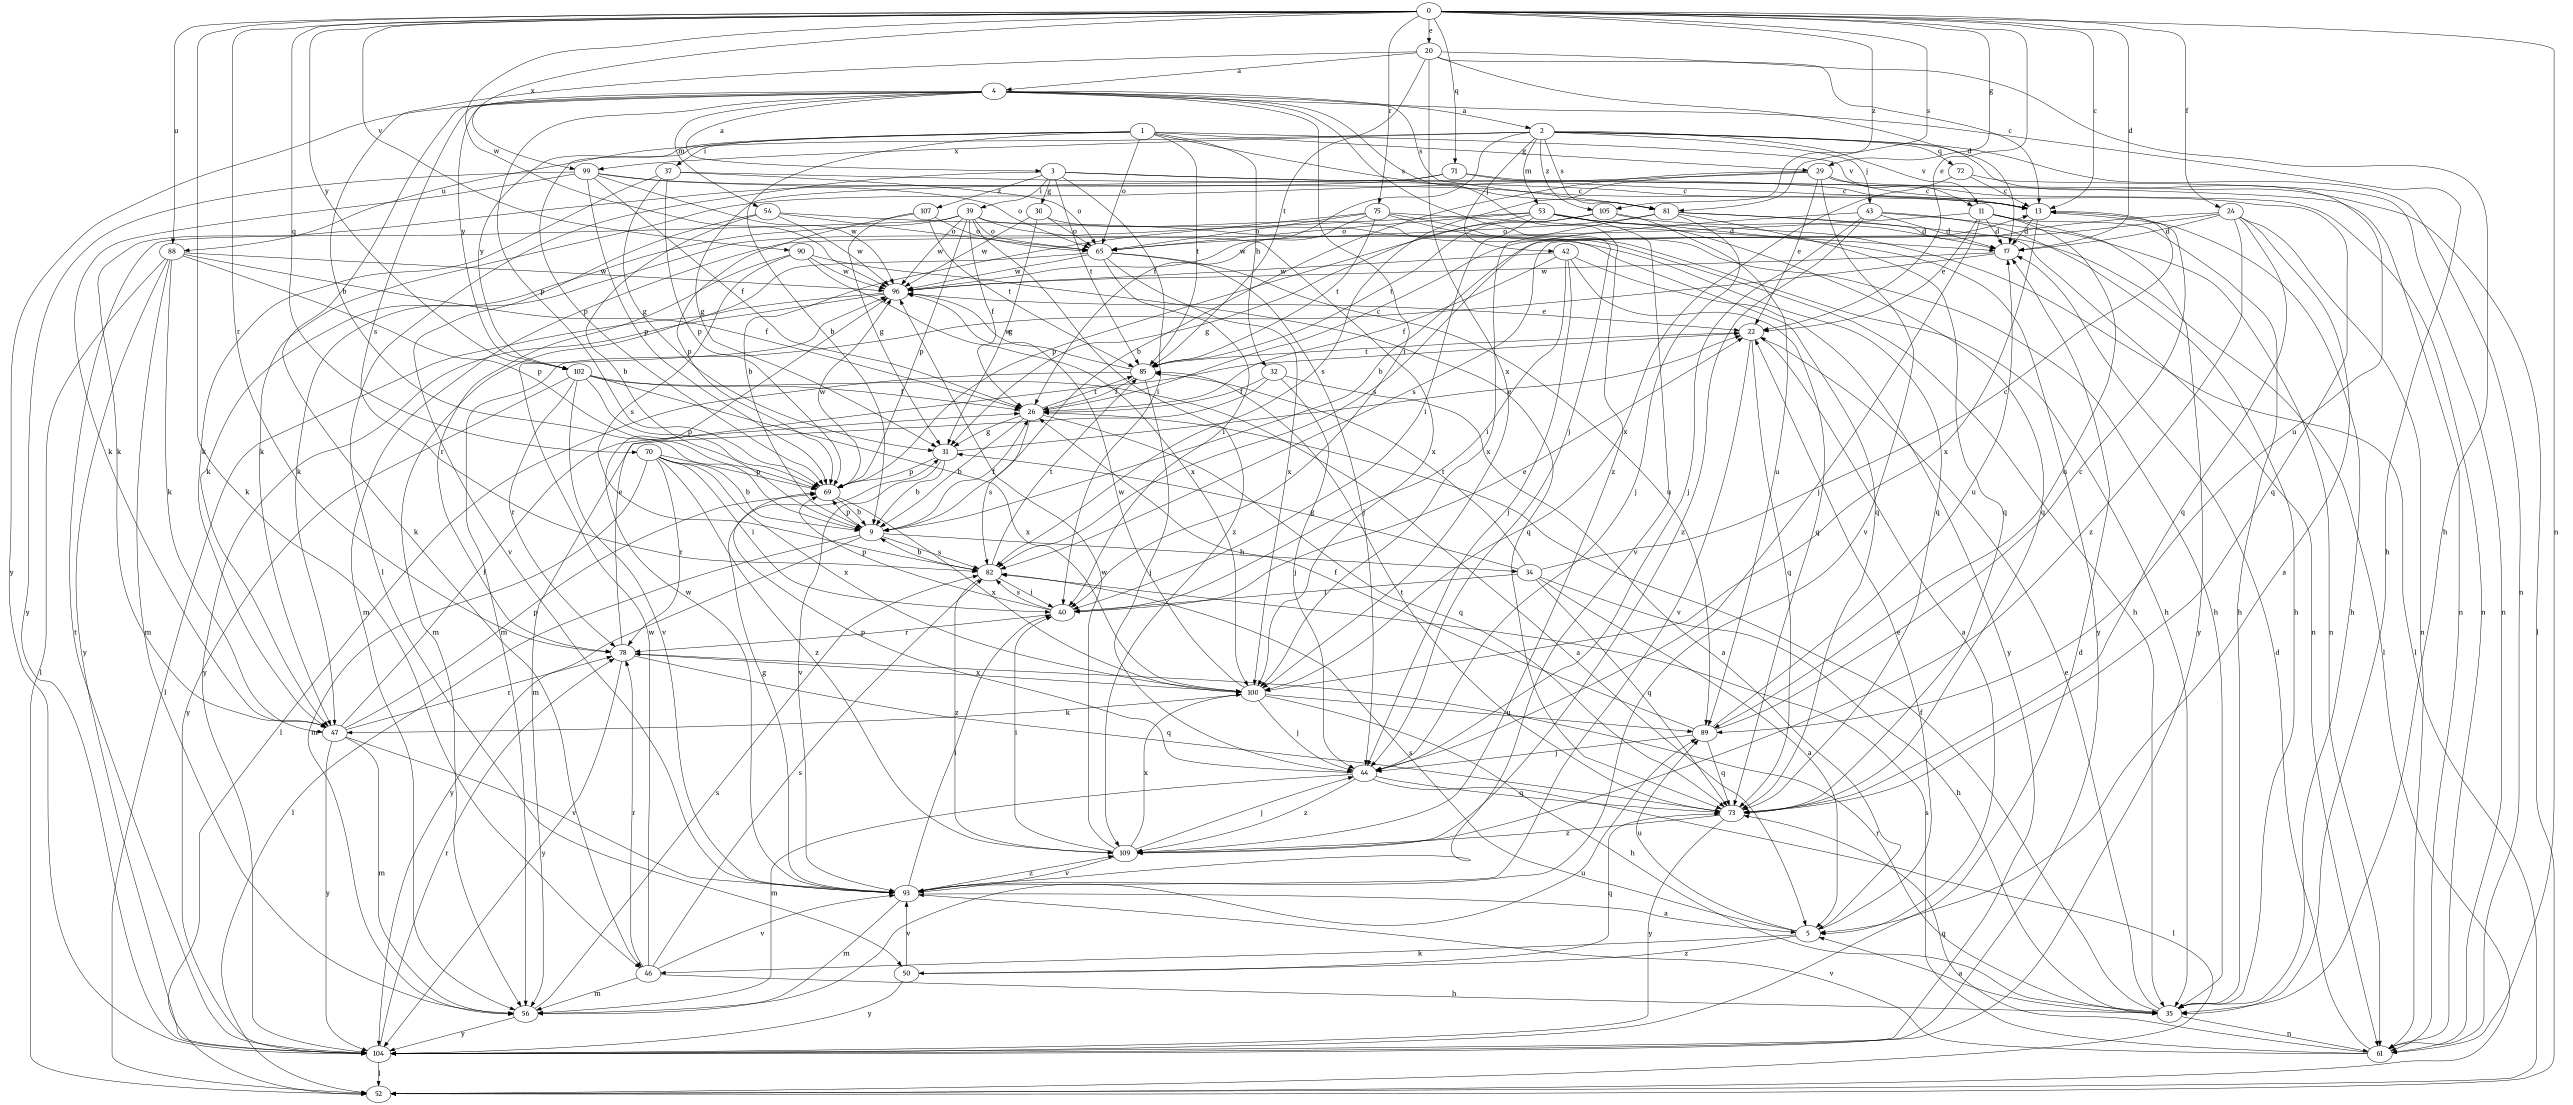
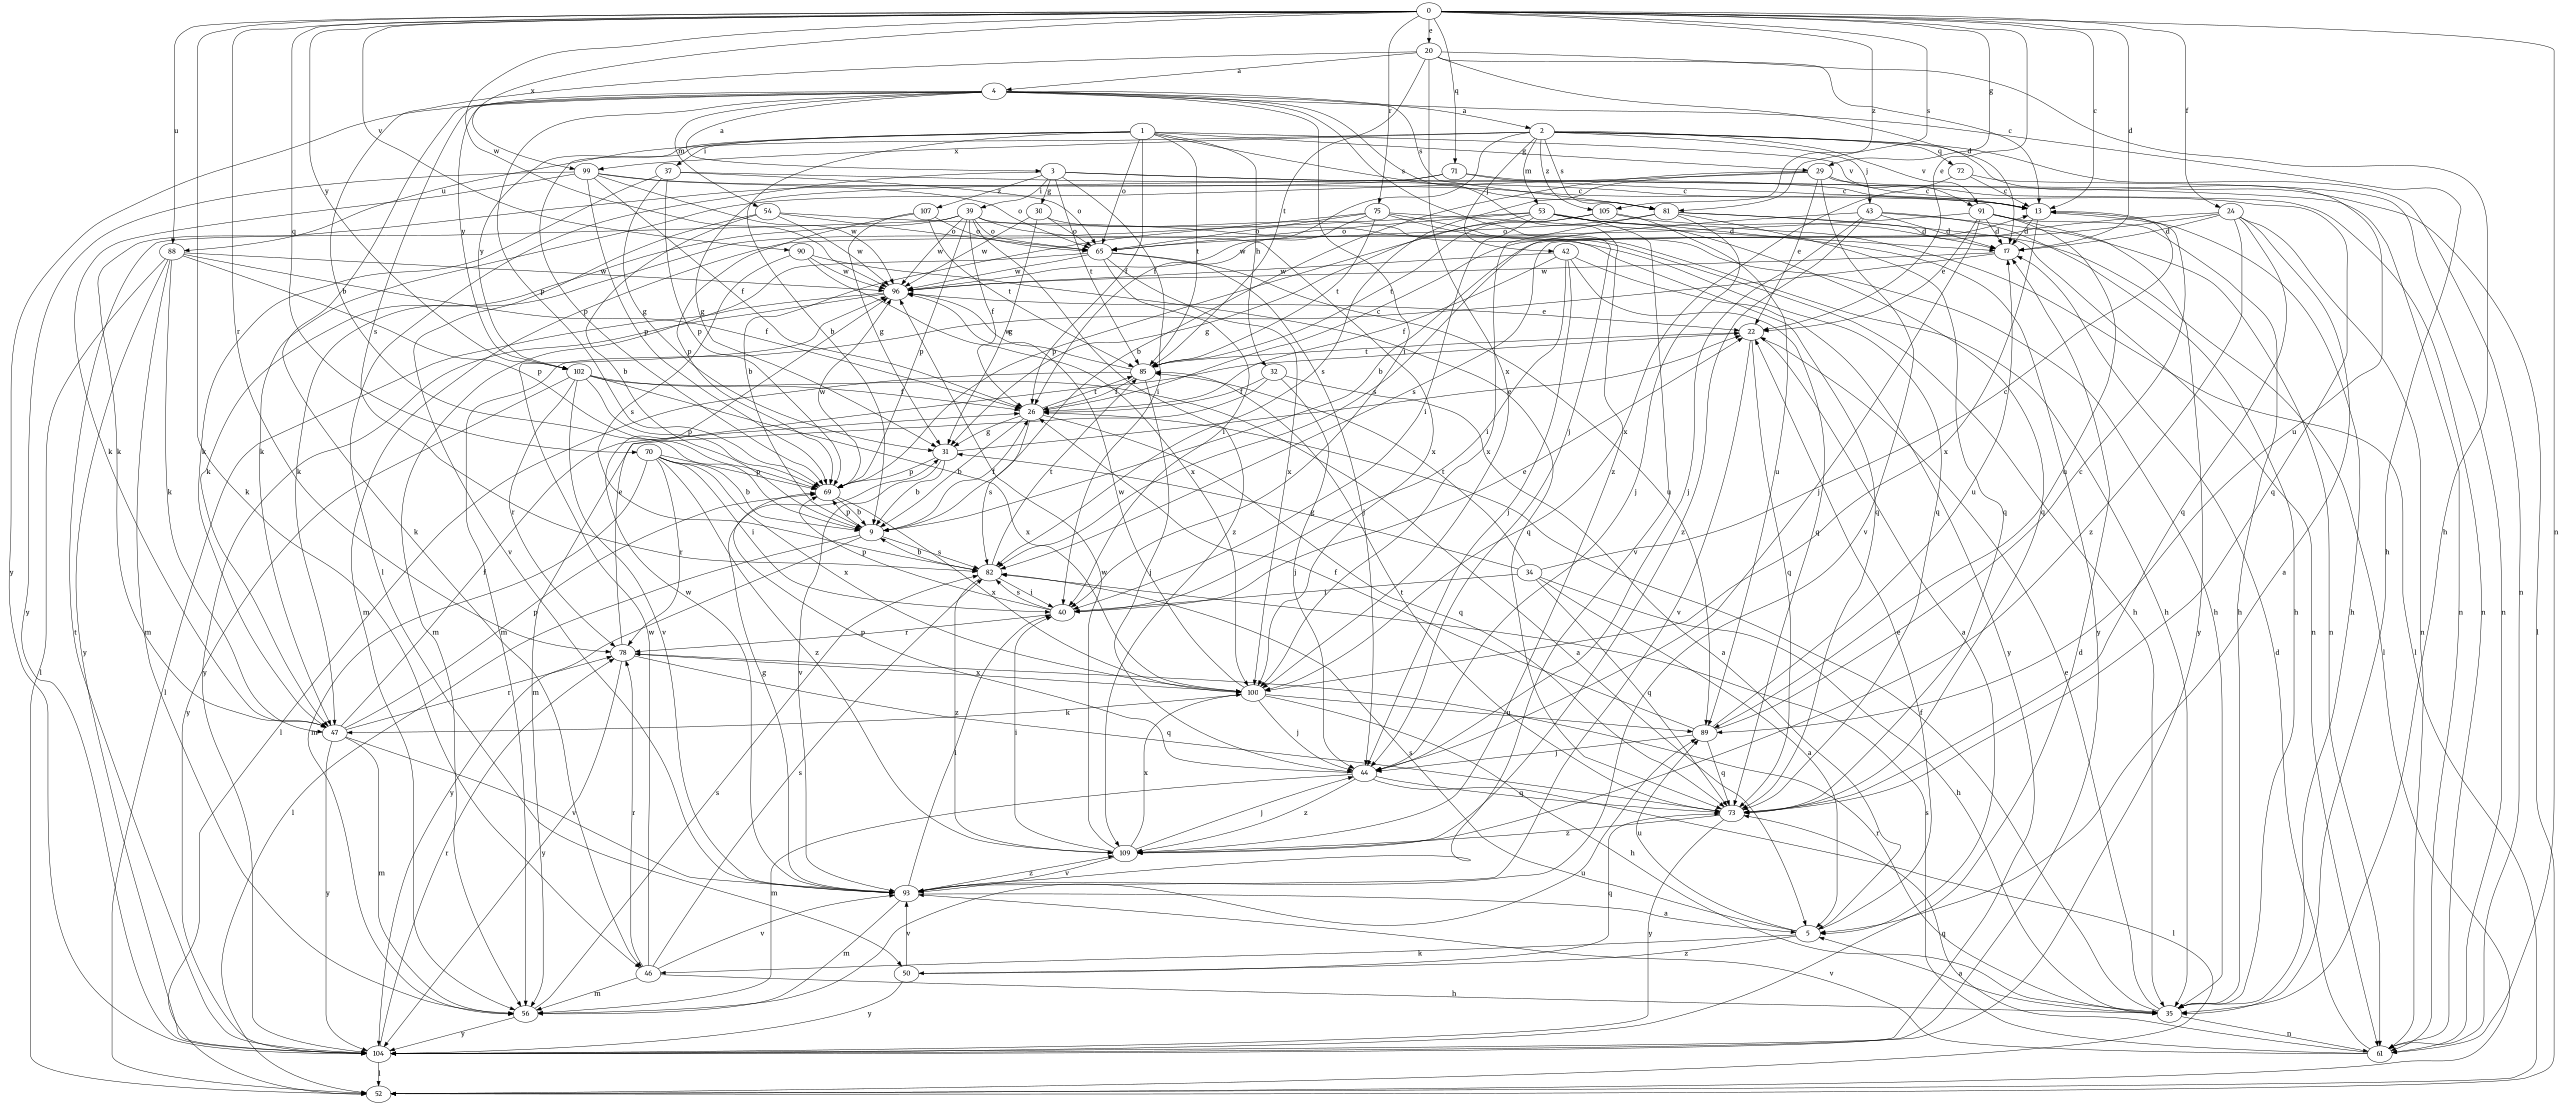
node "11": label "11" -> "91"
edge "1" -> "26": added, label "f"
edge "90" -> "78": removed, label "r"
edge "9" -> "34": removed, label "h"
